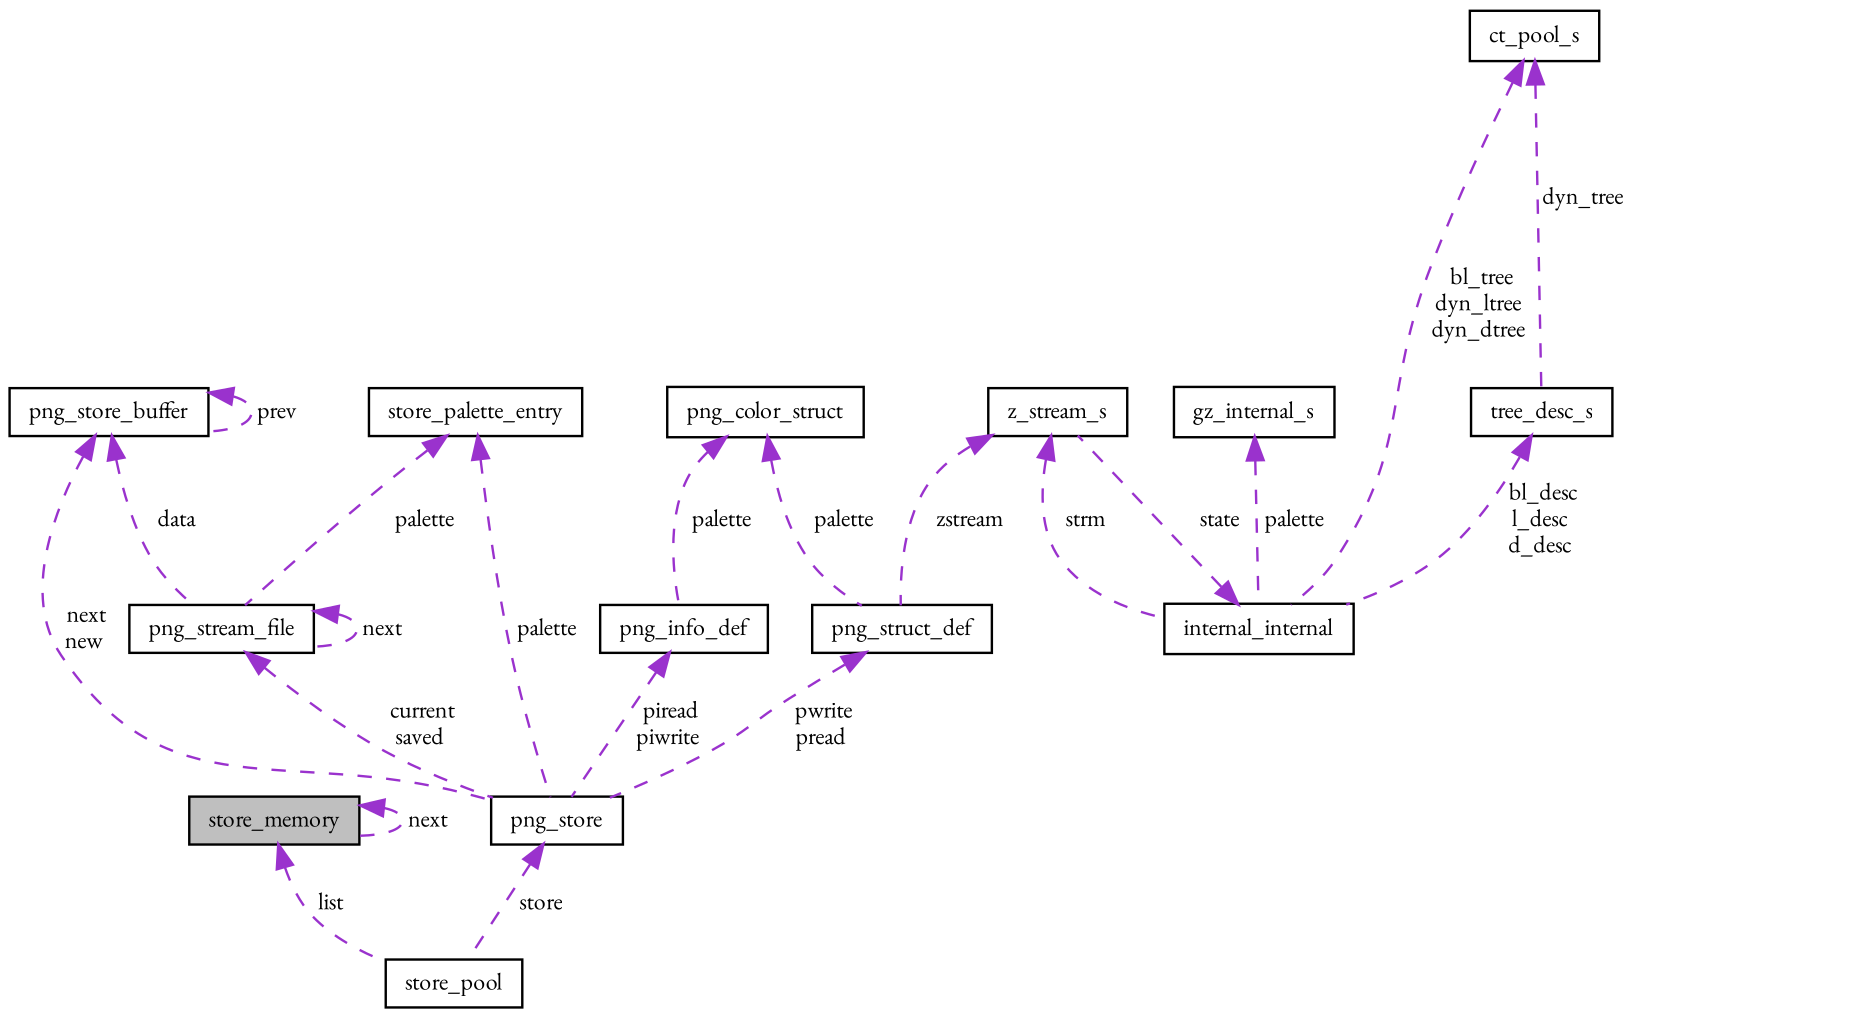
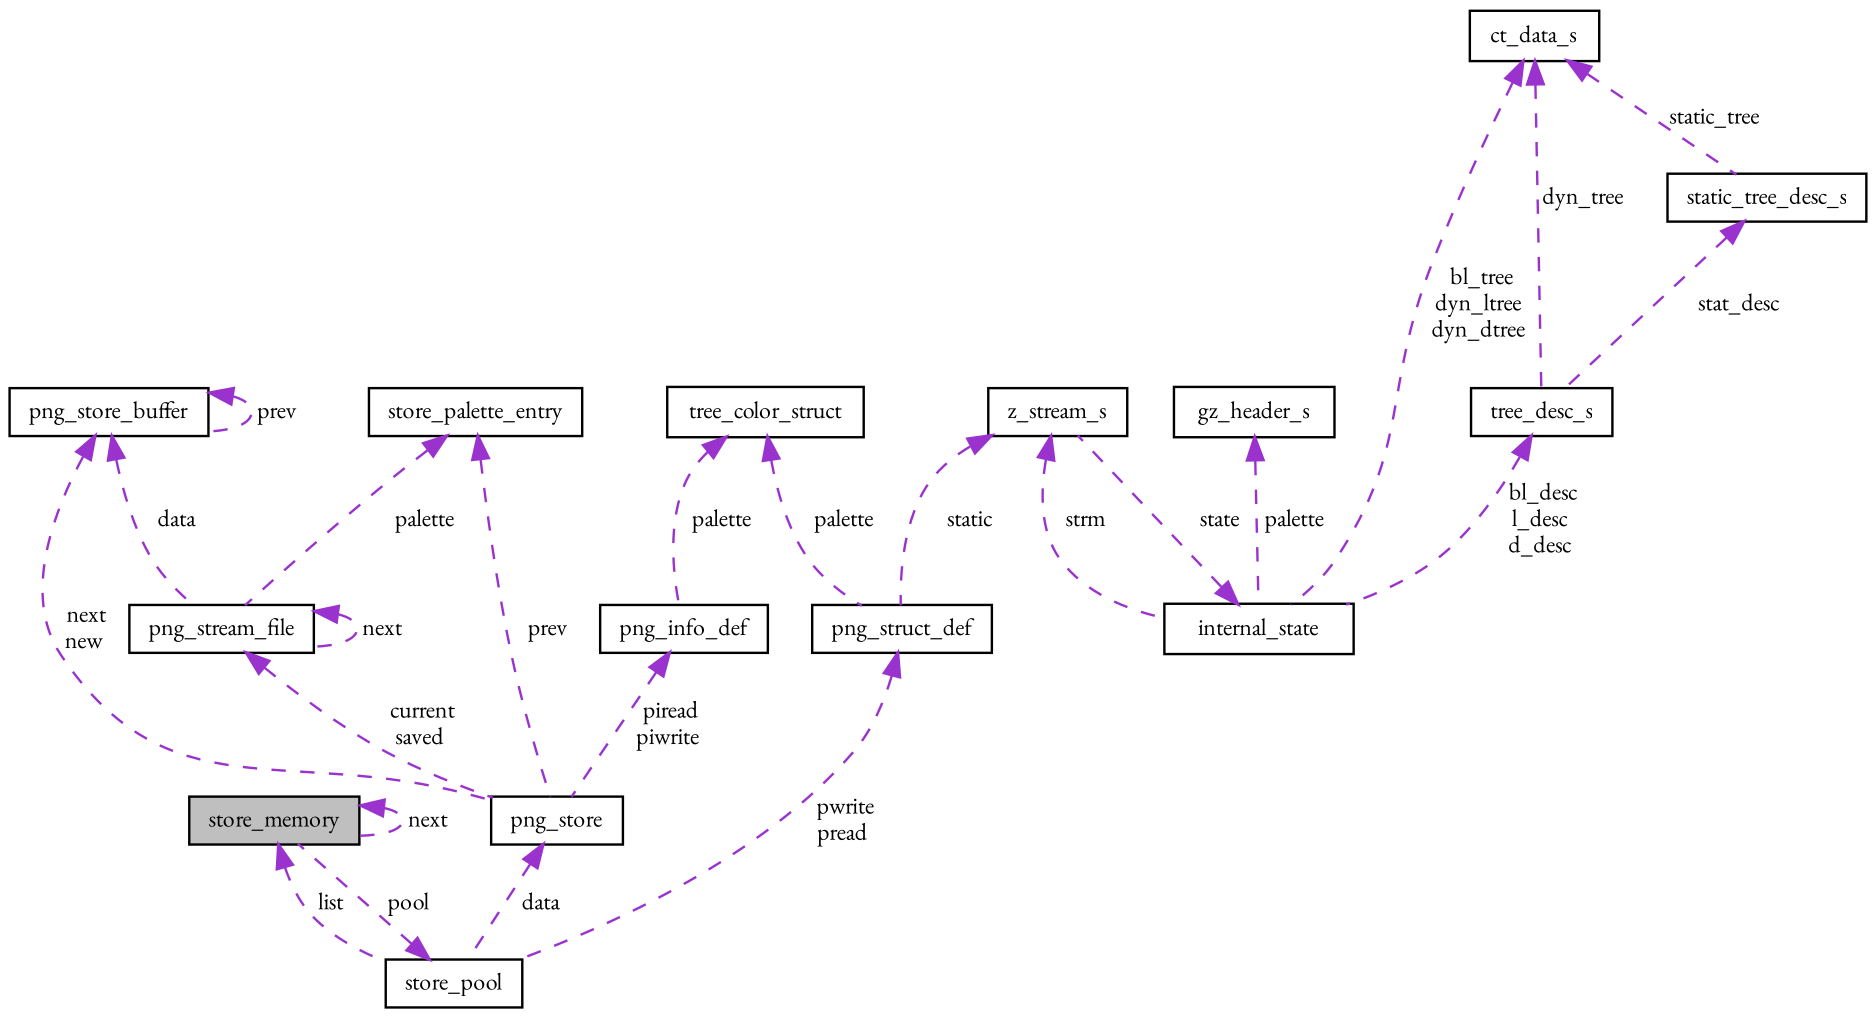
node "ct_pool_s": label "ct_pool_s" -> "ct_data_s"
node "static_tree_desc_s": added
node "png_color_struct": label "png_color_struct" -> "tree_color_struct"
node "gz_internal_s": label "gz_internal_s" -> "gz_header_s"
edge "png_struct_def" -> "z_stream_s": label " zstream" -> " static"
edge "png_store" -> "store_palette_entry": label " palette" -> " prev"
node "internal_internal": label "internal_internal" -> "internal_state"
edge "png_store" -> "png_struct_def": now "store_pool" -> "png_struct_def"
edge "store_memory" -> "store_pool": added, label "pool"
edge "store_pool" -> "png_store": label " store" -> " data"
